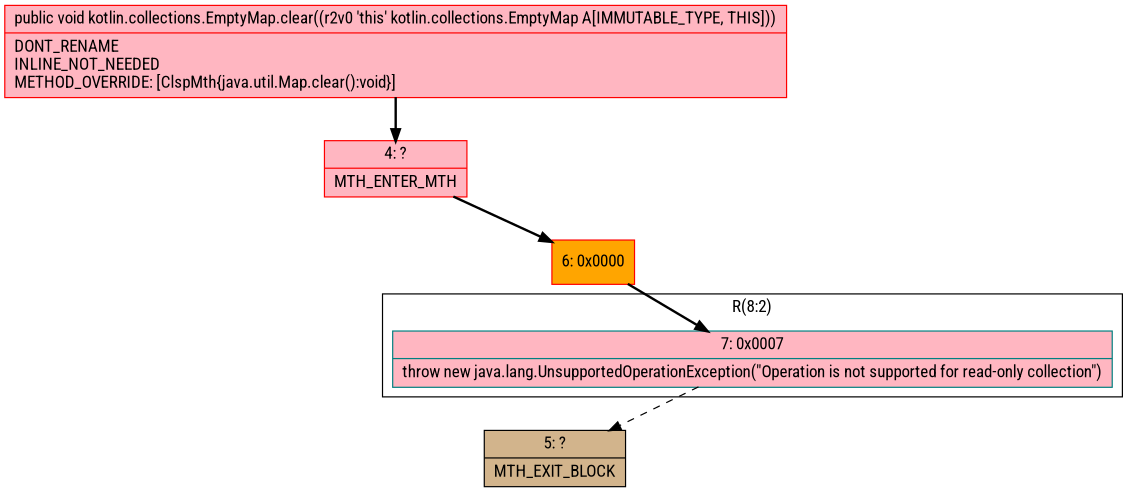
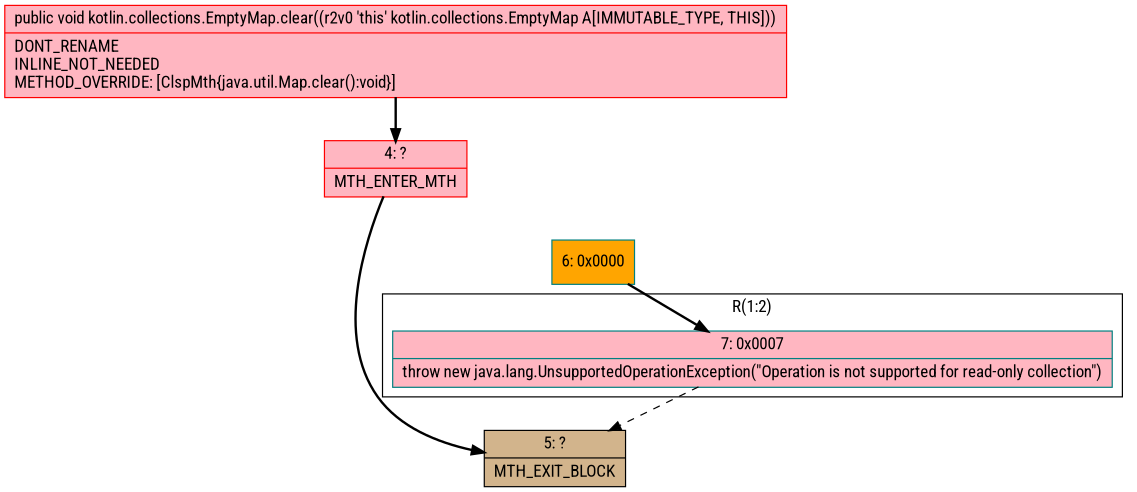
edge "4: ?" -> "6: 0x0000": now "4: ?" -> "5: ?"
node "6: 0x0000": color red -> teal
cluster "R(8:2)": label "R(8:2)" -> "R(1:2)"
